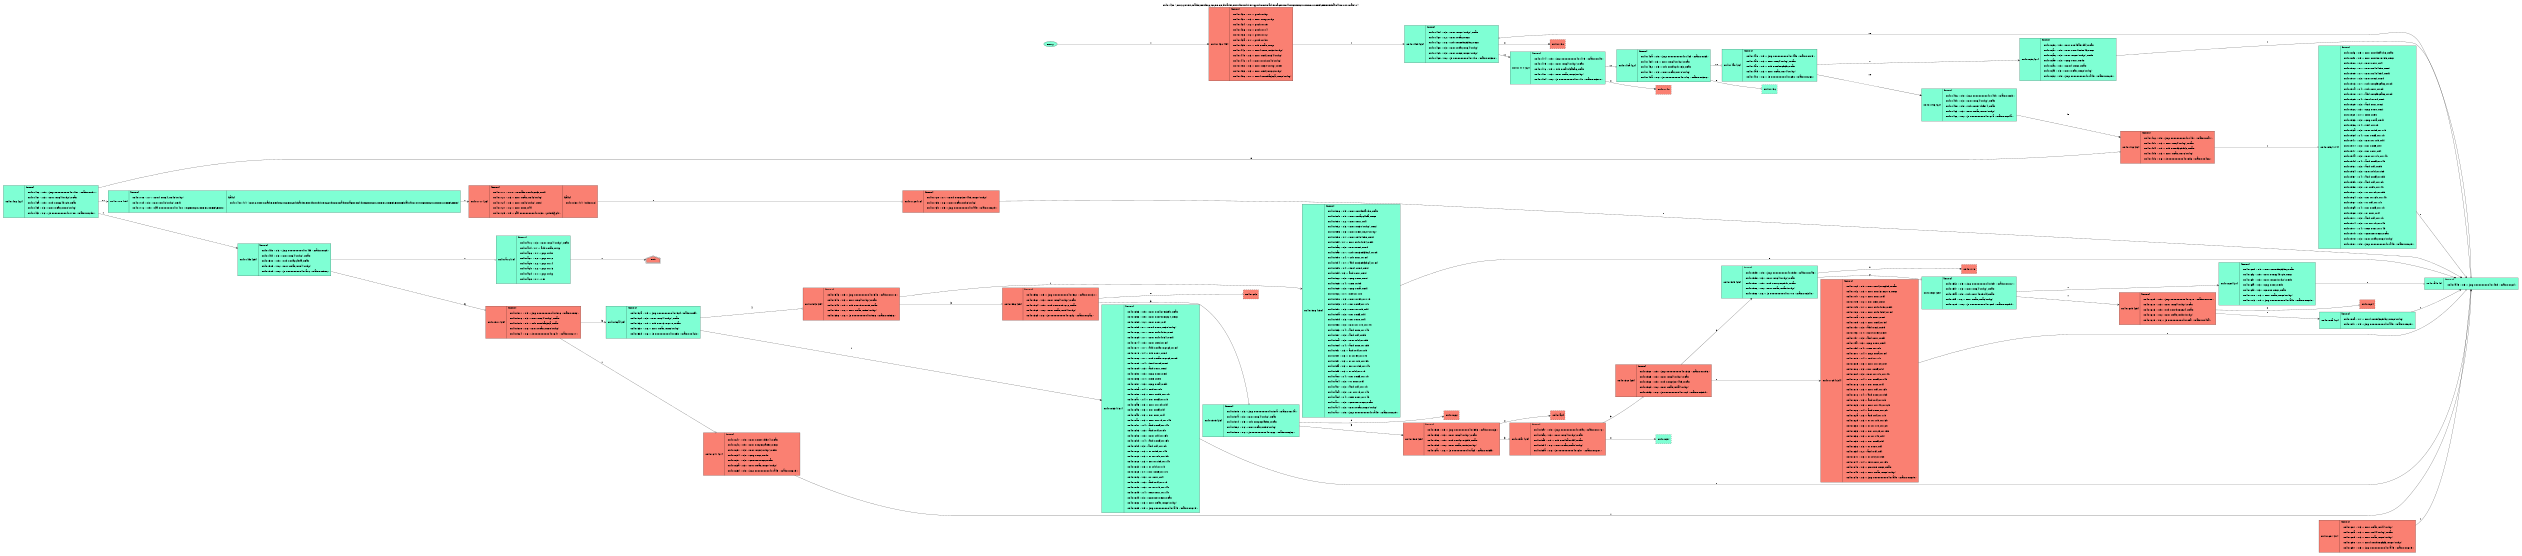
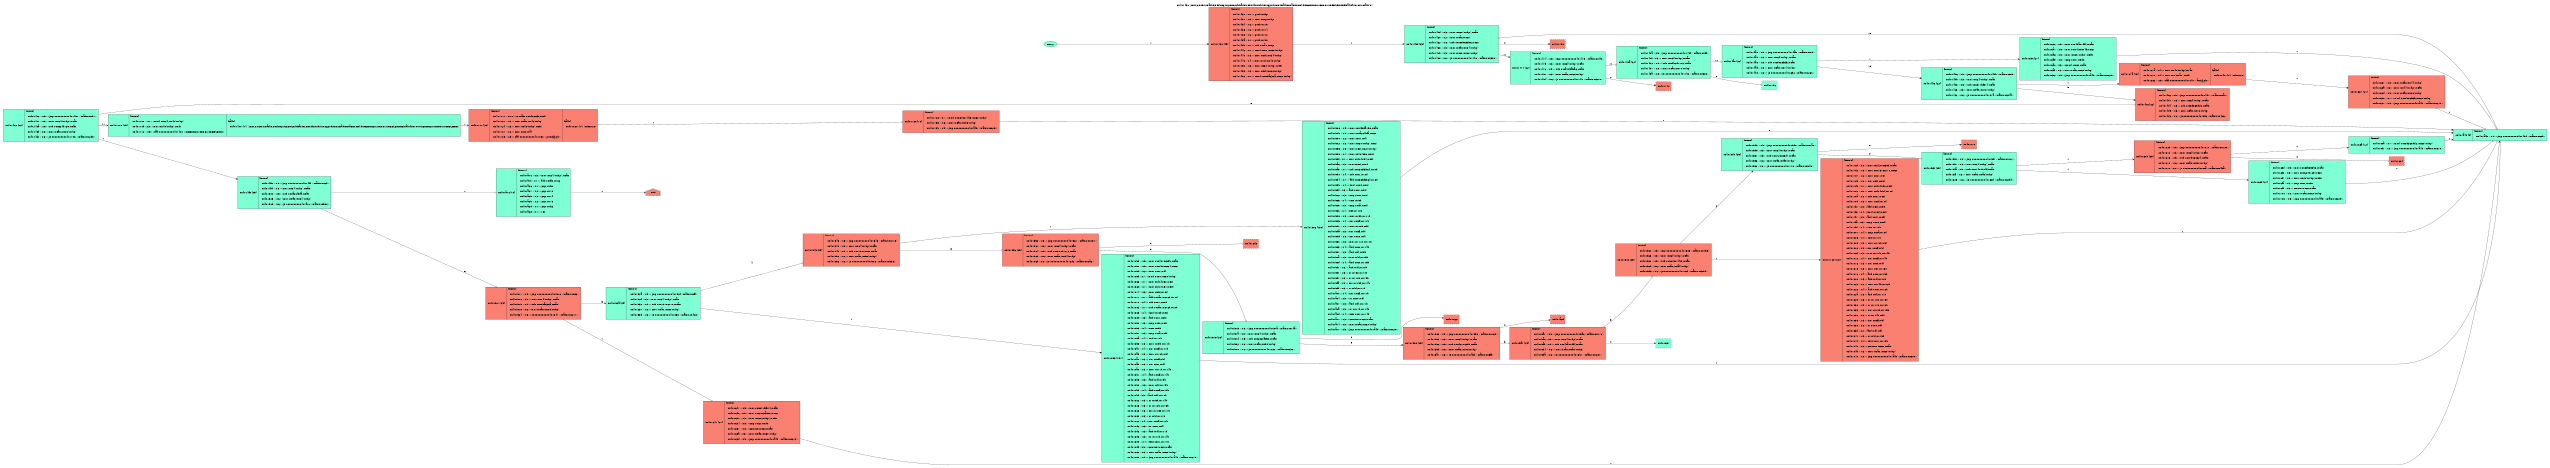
node "0x40167a [13]": added
node "0x4018f6 [144]": removed
